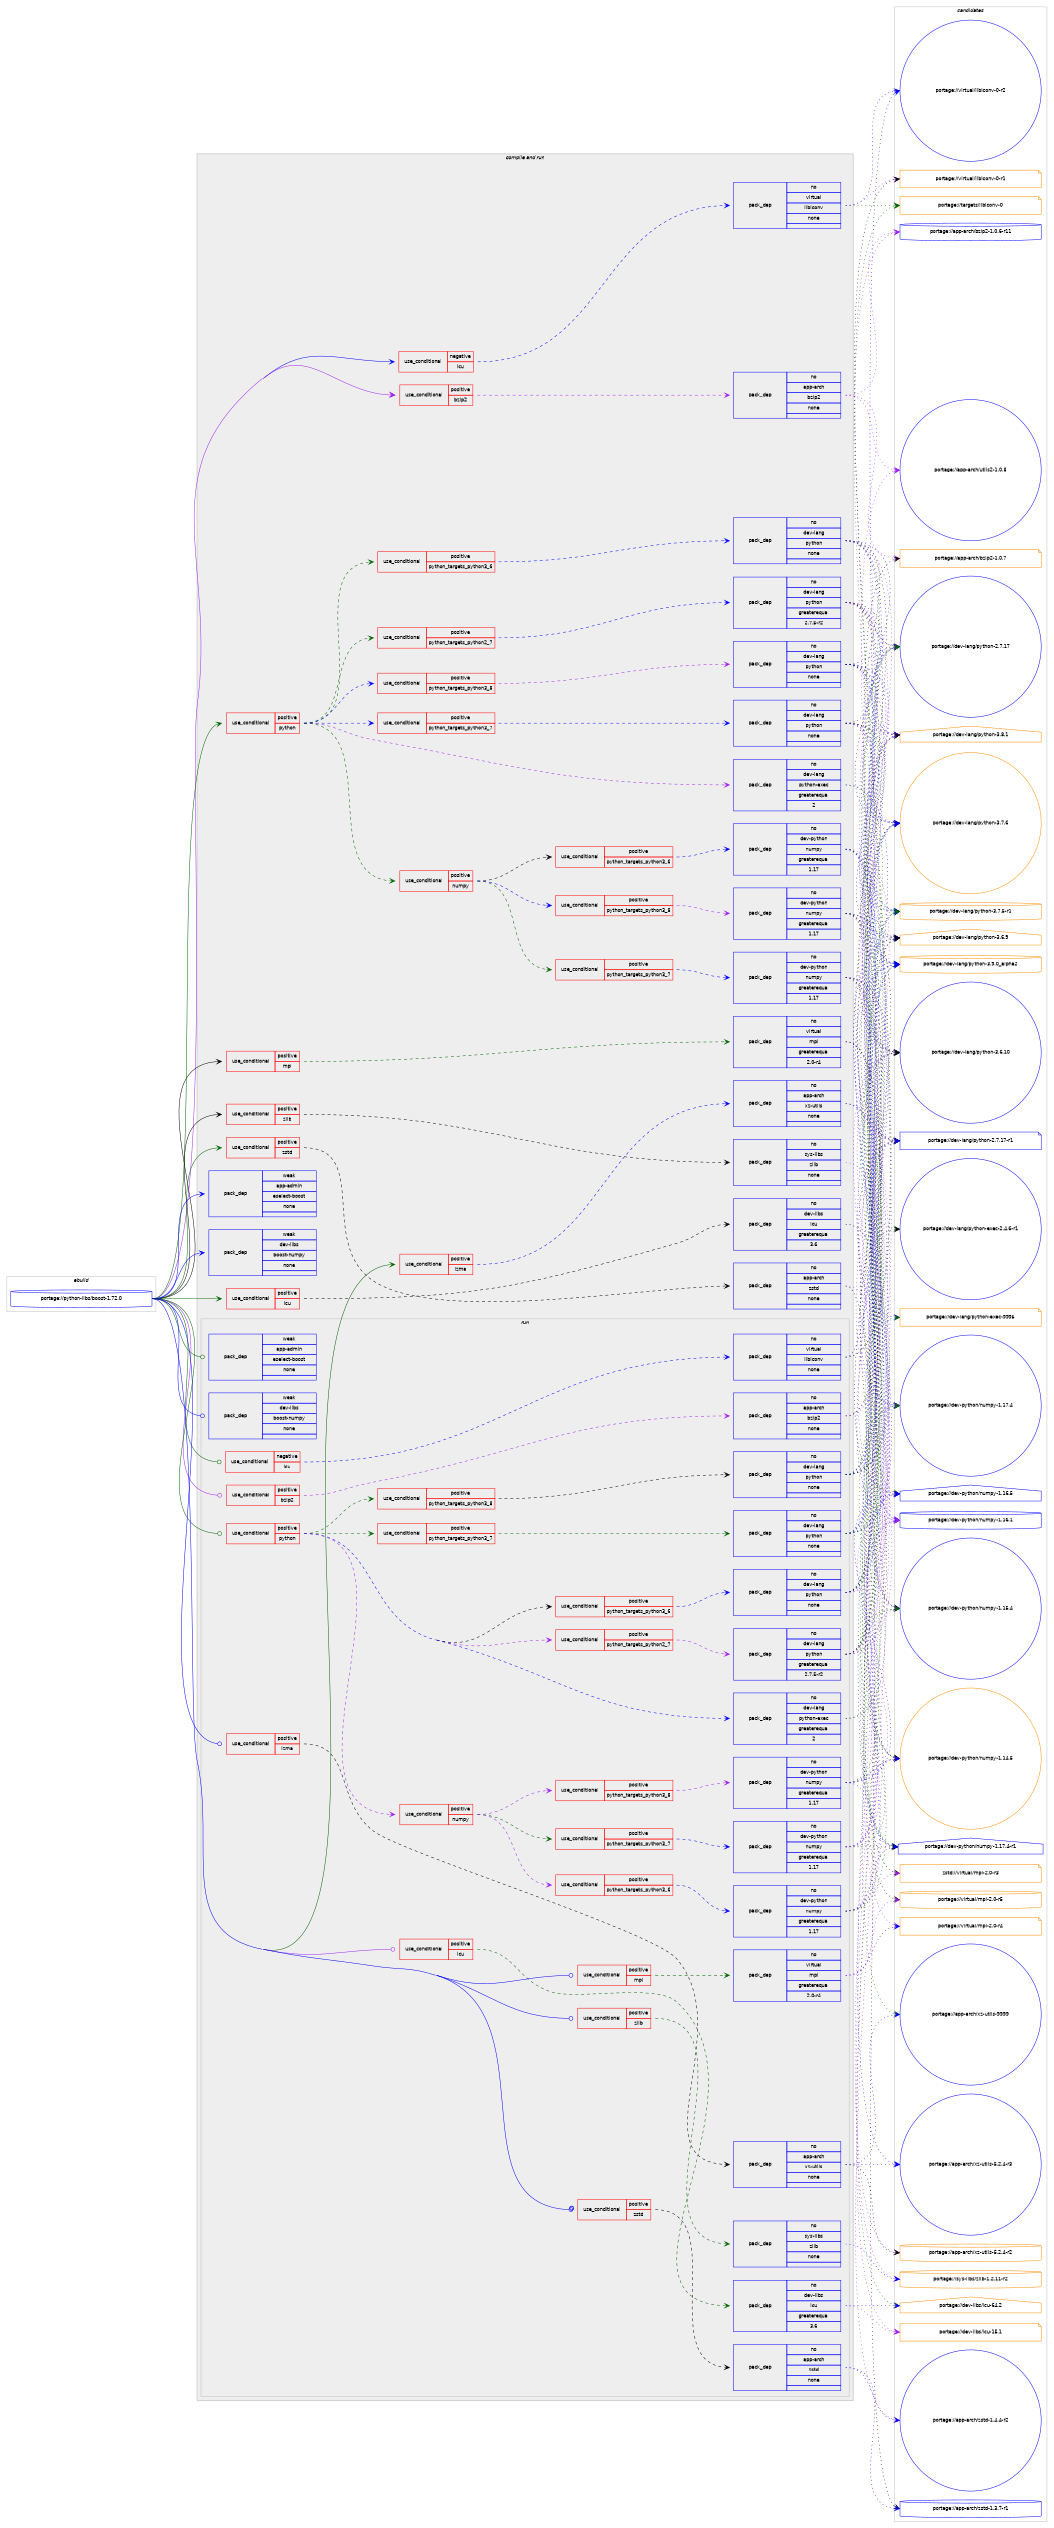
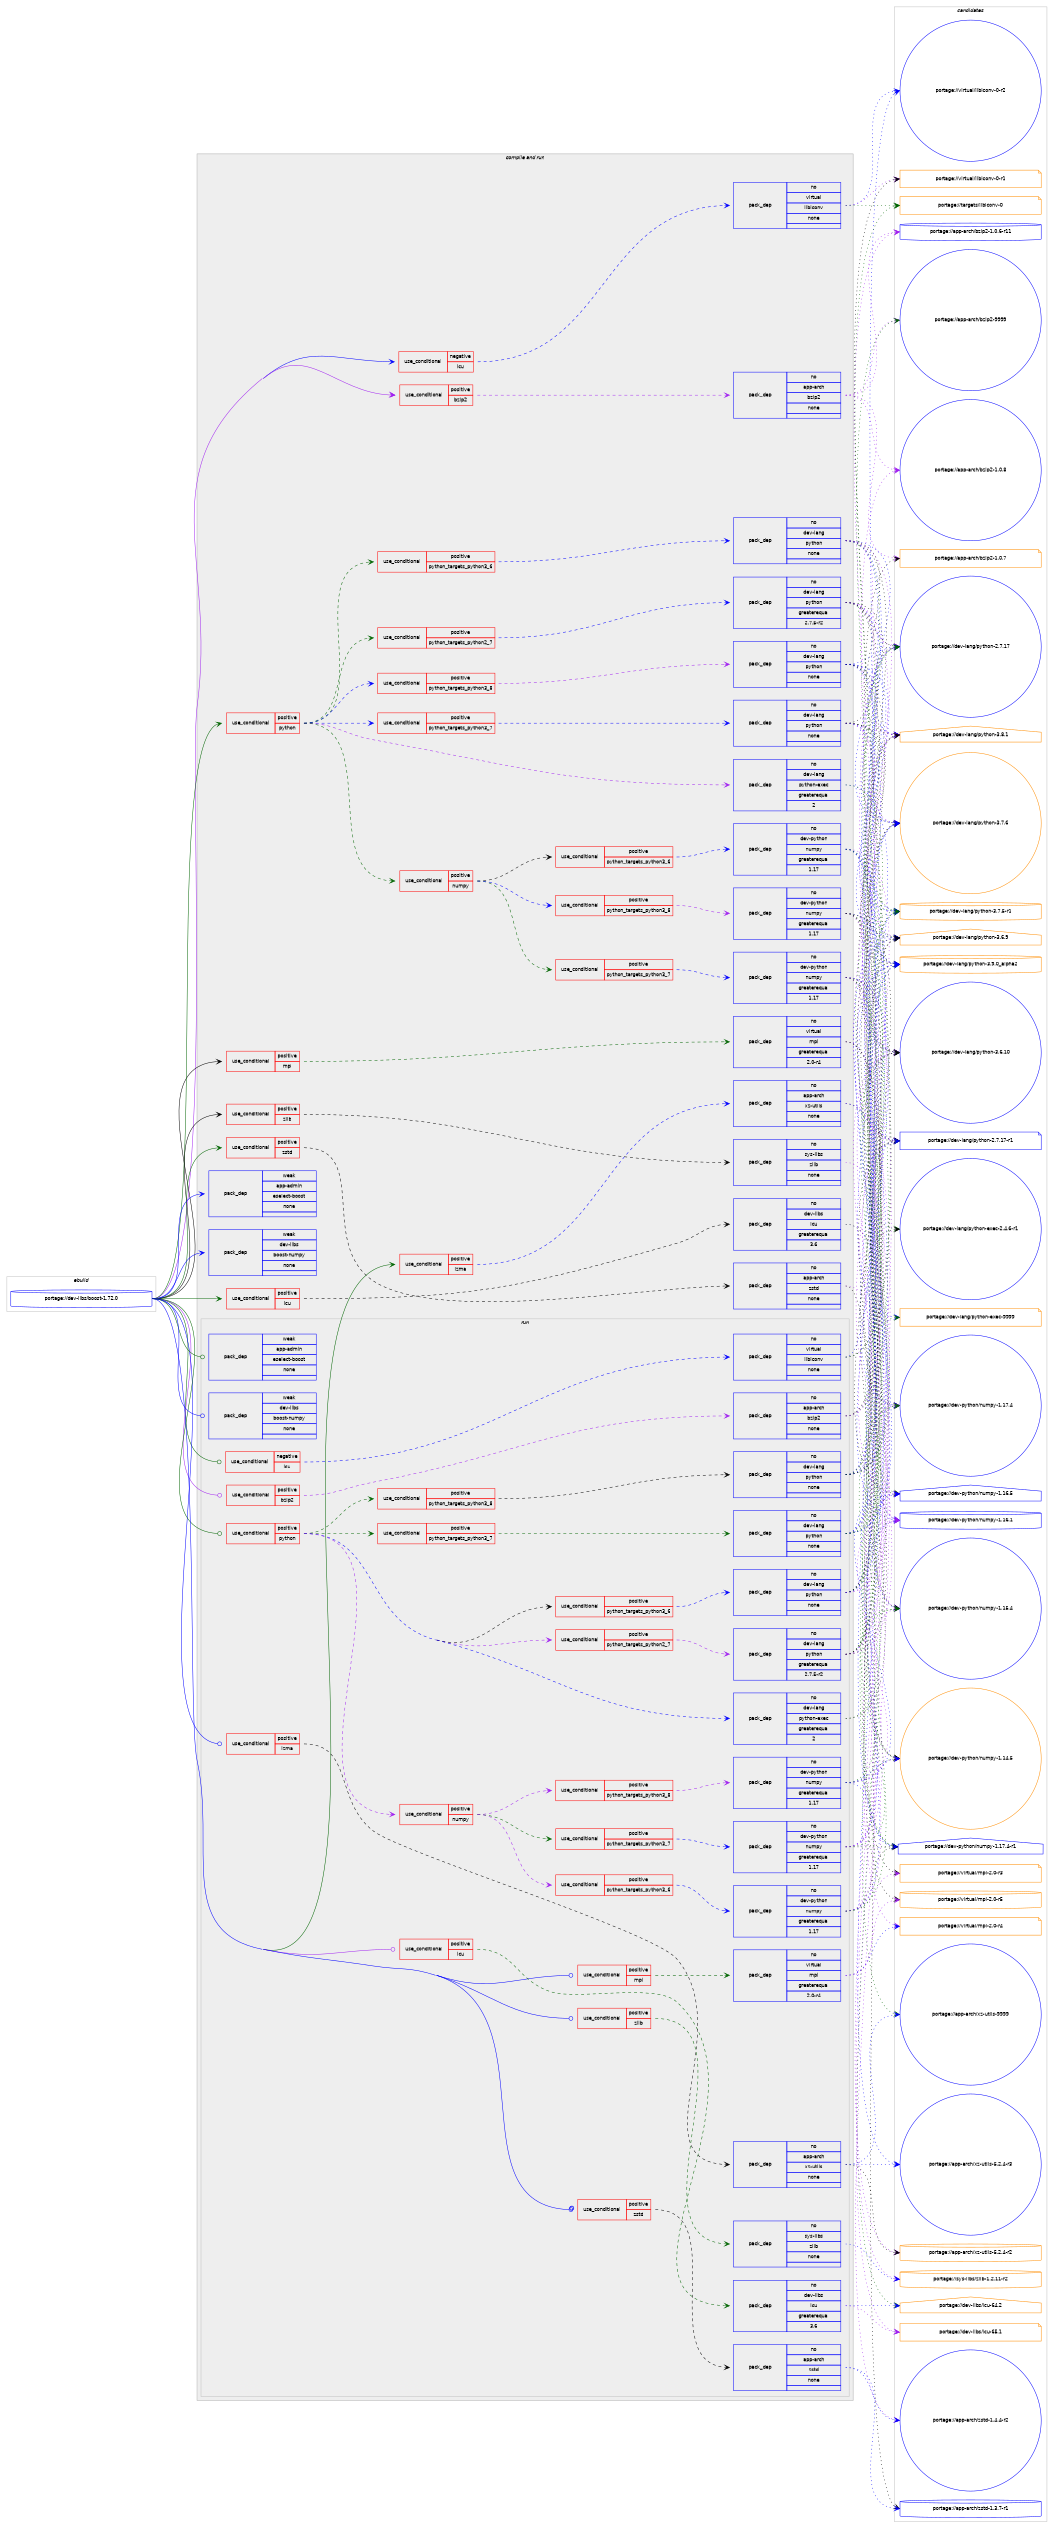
node "portage://app-arch/bzip2-9999": added
node "portage://app-arch/utils2-1.0.8": label "portage://app-arch/utils2-1.0.8" -> "portage://app-arch/bzip2-1.0.8"
node "portage://python-libs/boost-1.72.0": label "portage://python-libs/boost-1.72.0" -> "portage://dev-libs/boost-1.72.0"
node "portage://dev-lang/python-exec-9995": label "portage://dev-lang/python-exec-9995" -> "portage://dev-lang/python-exec-9999"
node "zstd://virtual/mpi-2.0-r3": label "zstd://virtual/mpi-2.0-r3" -> "portage://virtual/mpi-2.0-r3"
node "portage://dev-libs/icu-15.1": label "portage://dev-libs/icu-15.1" -> "portage://dev-libs/icu-65.1"
